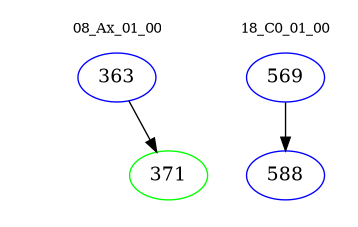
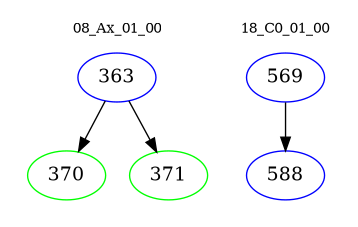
node "370": added
